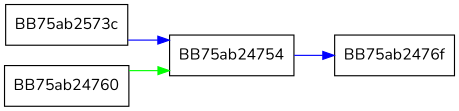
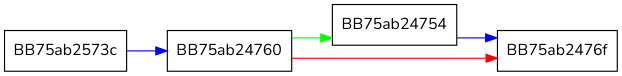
edge "BB75ab2573c" -> "BB75ab24754": now "BB75ab2573c" -> "BB75ab24760"
edge "BB75ab24760" -> "BB75ab2476f": added
